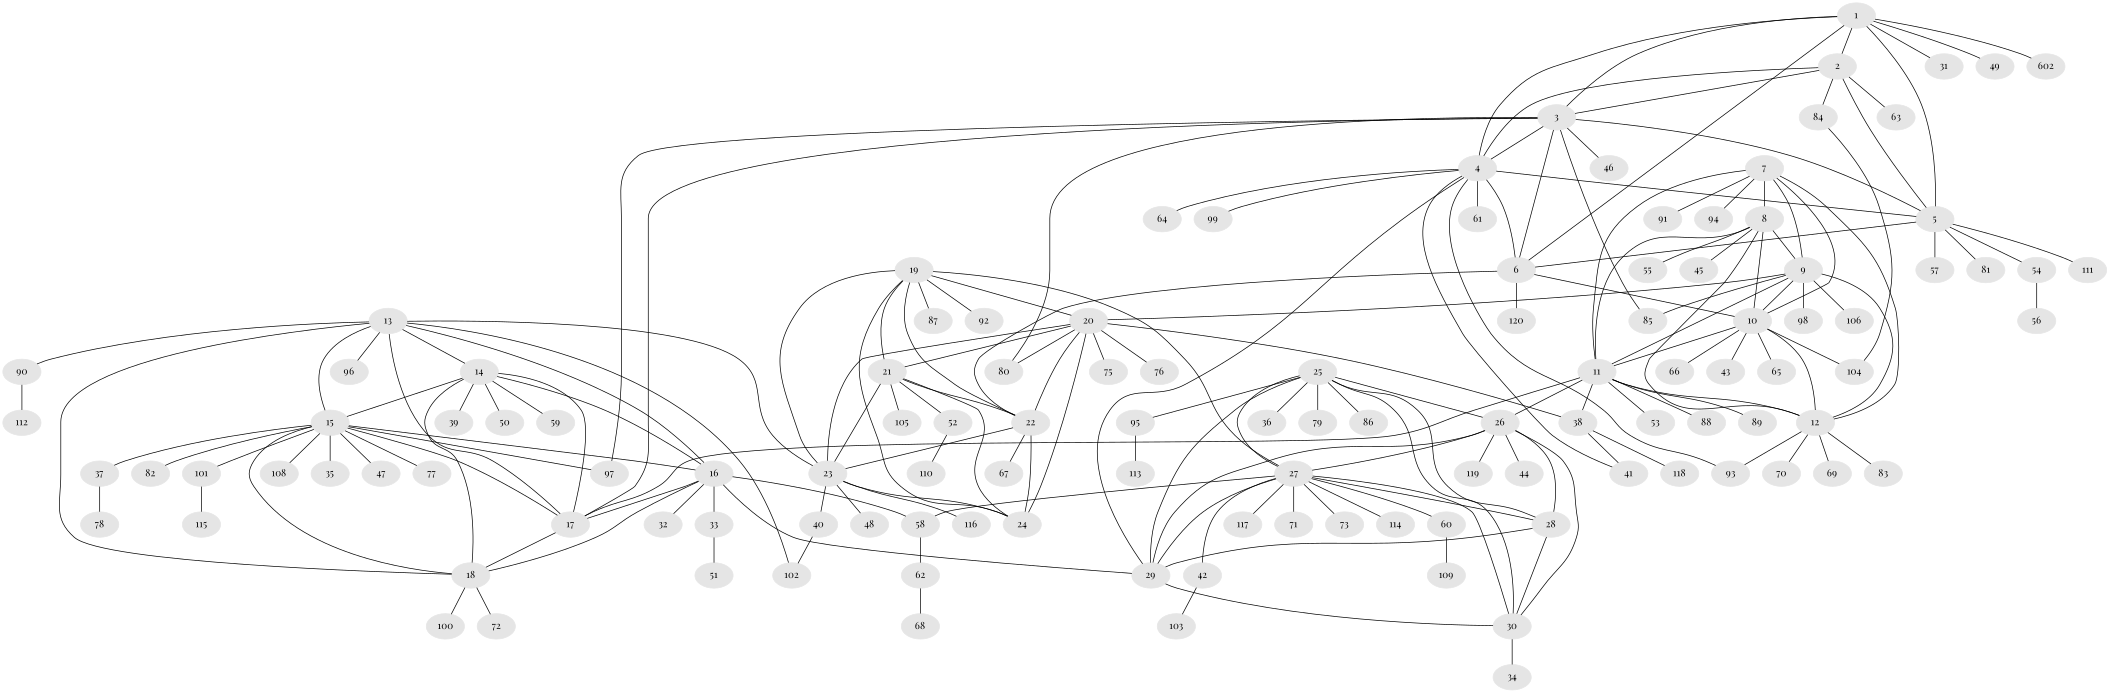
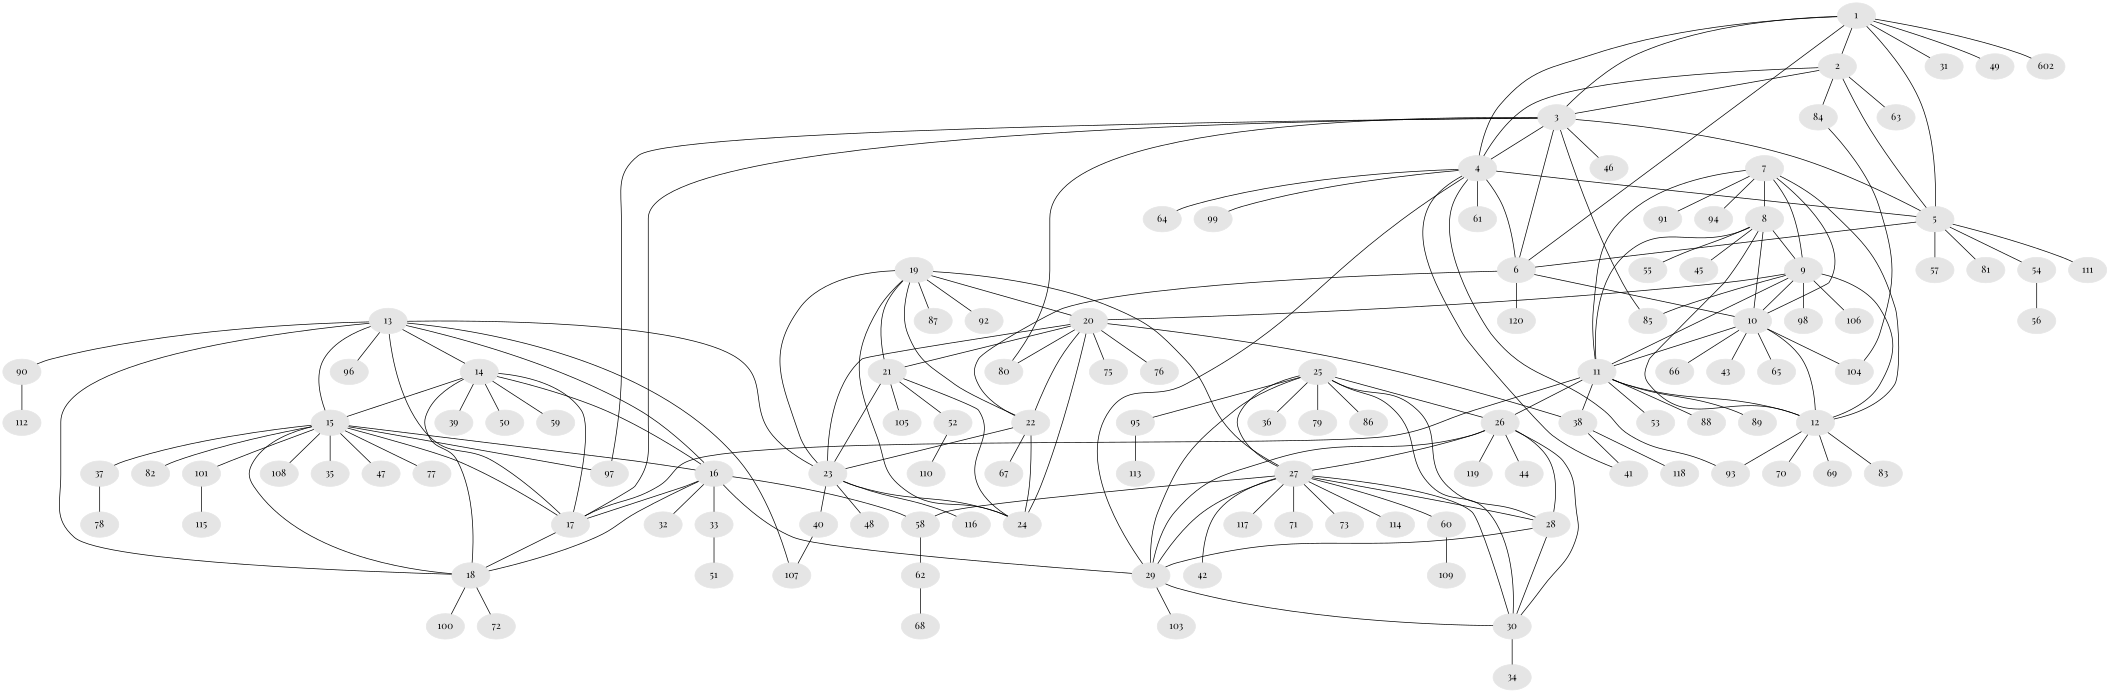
edge "21" -- "22": removed
node "102": label "102" -> "107"
edge "42" -- "103": now "29" -- "103"
